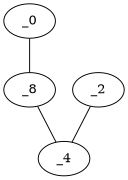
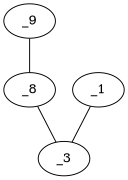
node "_0": label "_0" -> "_9"
node "_2": label "_2" -> "_1"
node "_4": label "_4" -> "_3"
